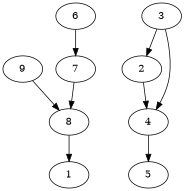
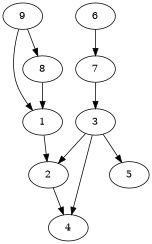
edge "9" -> "1": added
edge "7" -> "8": now "7" -> "3"
edge "1" -> "2": added
edge "4" -> "5": now "3" -> "5"
